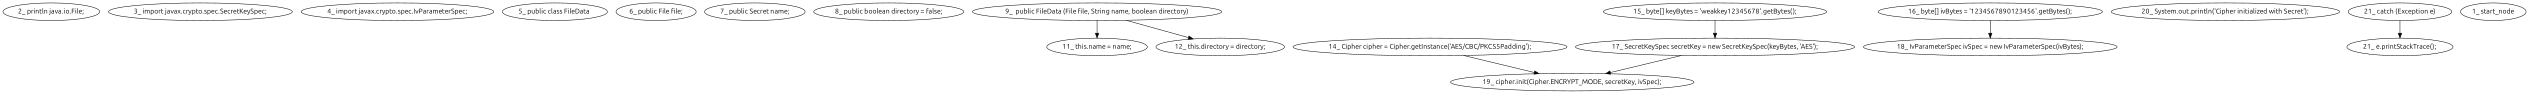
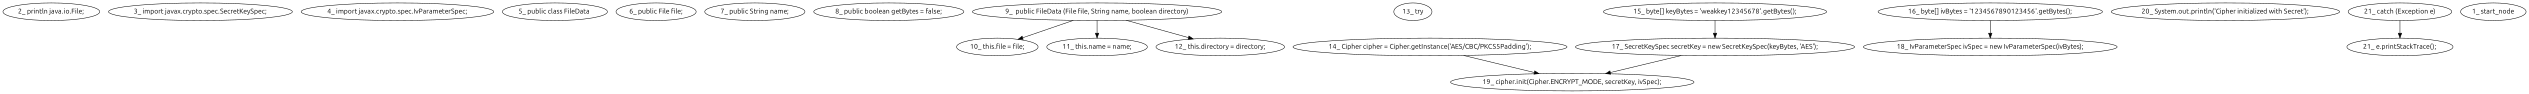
node "7_ public Secret name;": label "7_ public Secret name;" -> "7_ public String name;"
node "8_ public boolean directory = false;": label "8_ public boolean directory = false;" -> "8_ public boolean getBytes = false;"
node "13_ try": added
node "10_ this.file = file;": added
